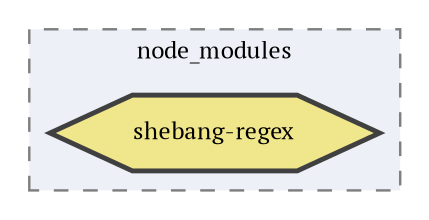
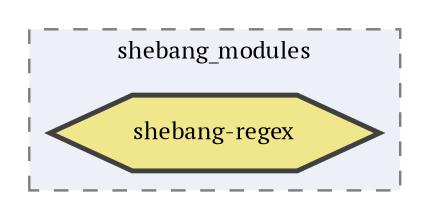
cluster "node_modules": label "node_modules" -> "shebang_modules"
